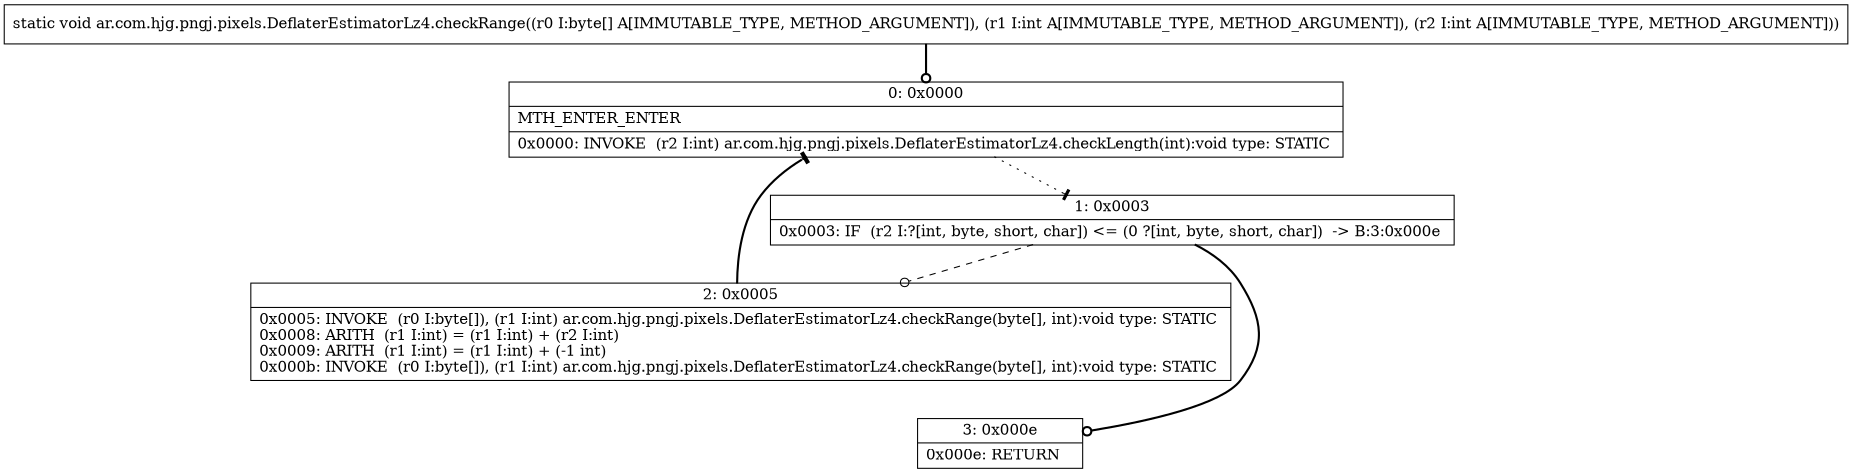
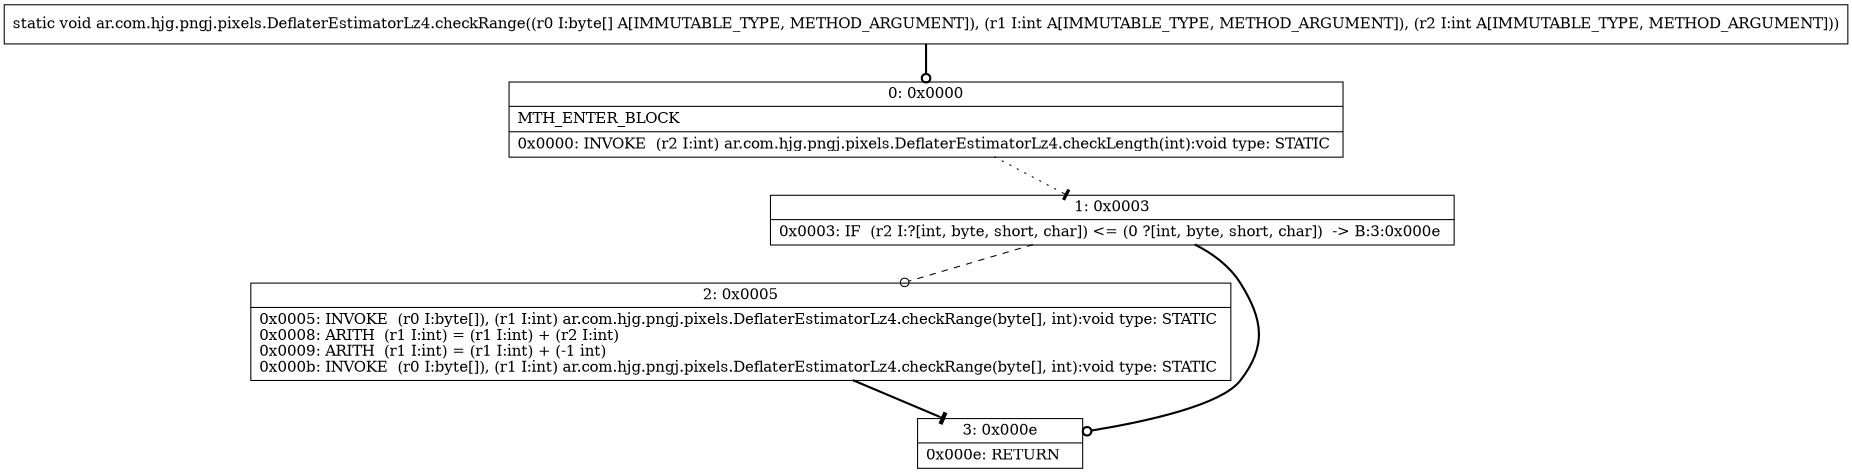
node "0: 0x0000": text "MTH_ENTER_ENTER" -> "MTH_ENTER_BLOCK"
edge "2: 0x0005" -> "0: 0x0000": now "2: 0x0005" -> "3: 0x000e"
